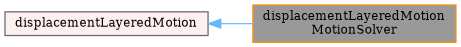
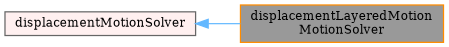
node "displacementLayeredMotion": label "displacementLayeredMotion" -> "displacementMotionSolver"
